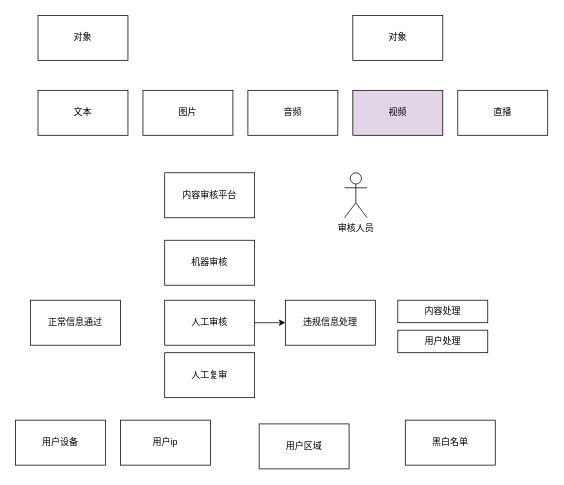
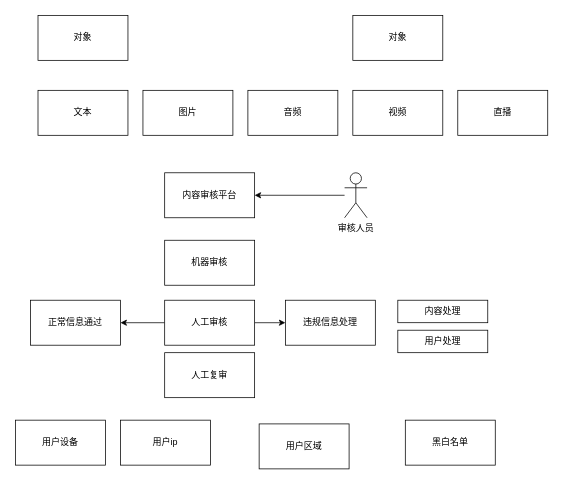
node "视频": fillcolor #e1d5e7 -> #ffffff
edge "审核人员" -> "内容审核平台": added
edge "人工审核" -> "正常信息通过": added
